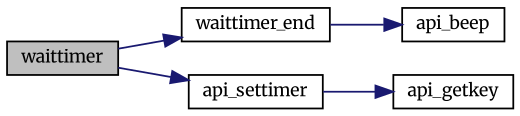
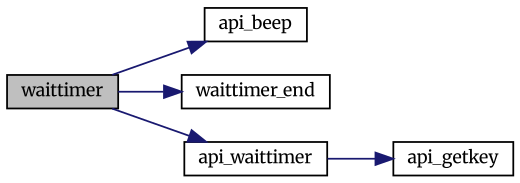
edge "waittimer_end" -> "api_beep": now "waittimer" -> "api_beep"
node "api_settimer": label "api_settimer" -> "api_waittimer"
